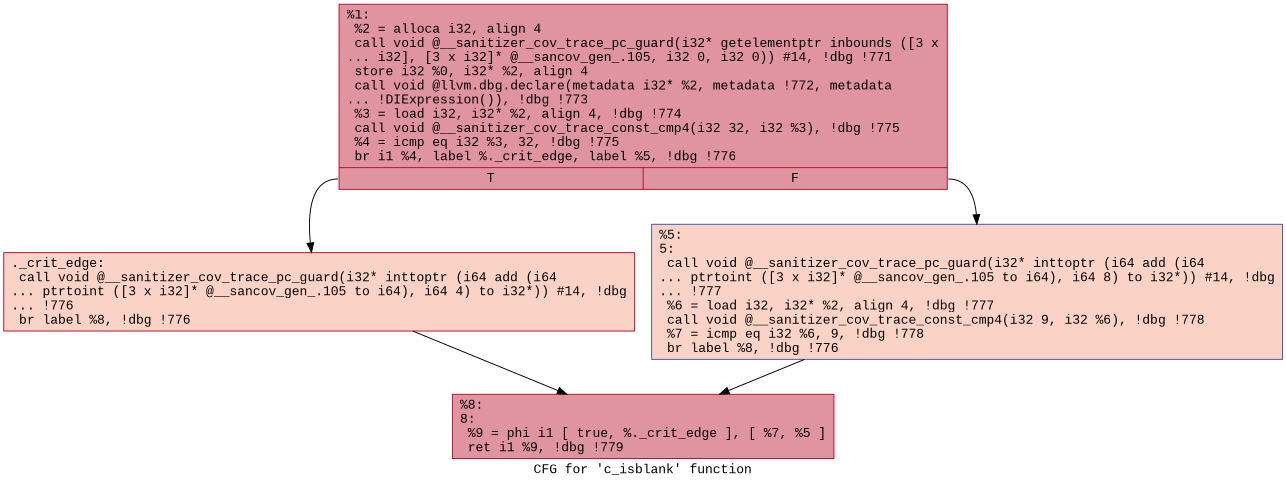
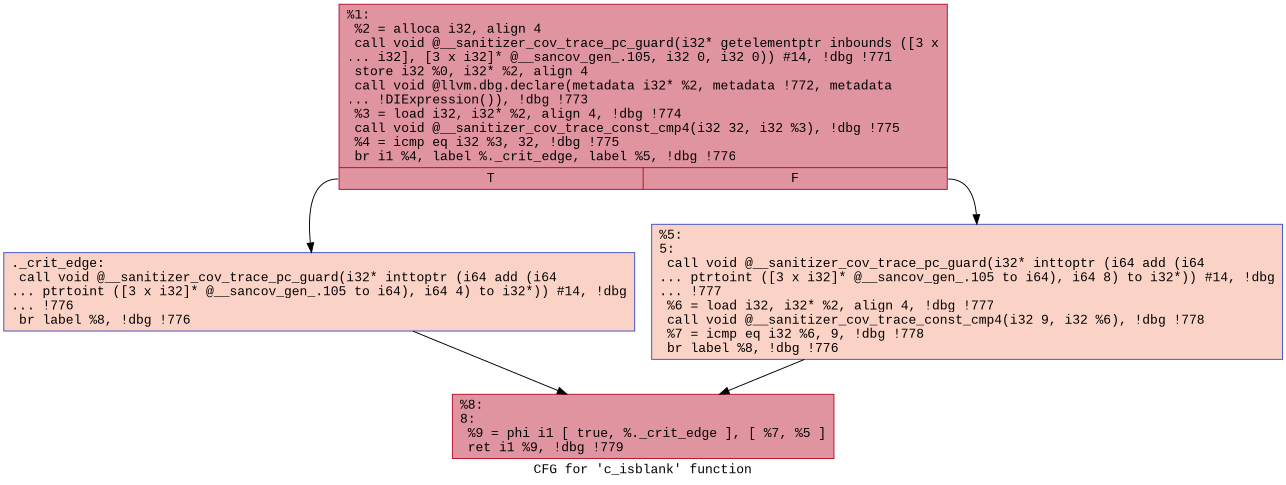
node "._crit_edge:": color #b70d28ff -> #3d50c3ff
